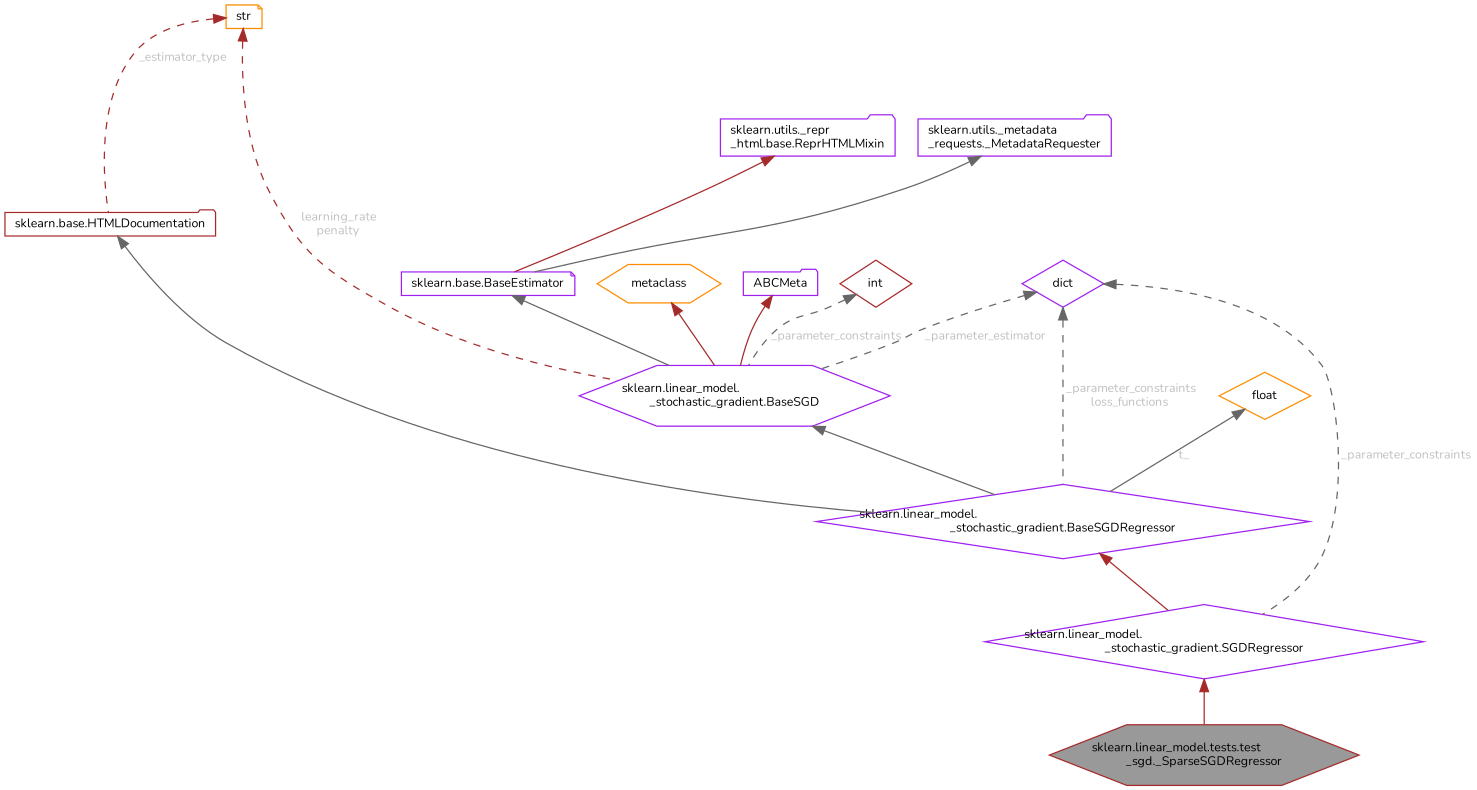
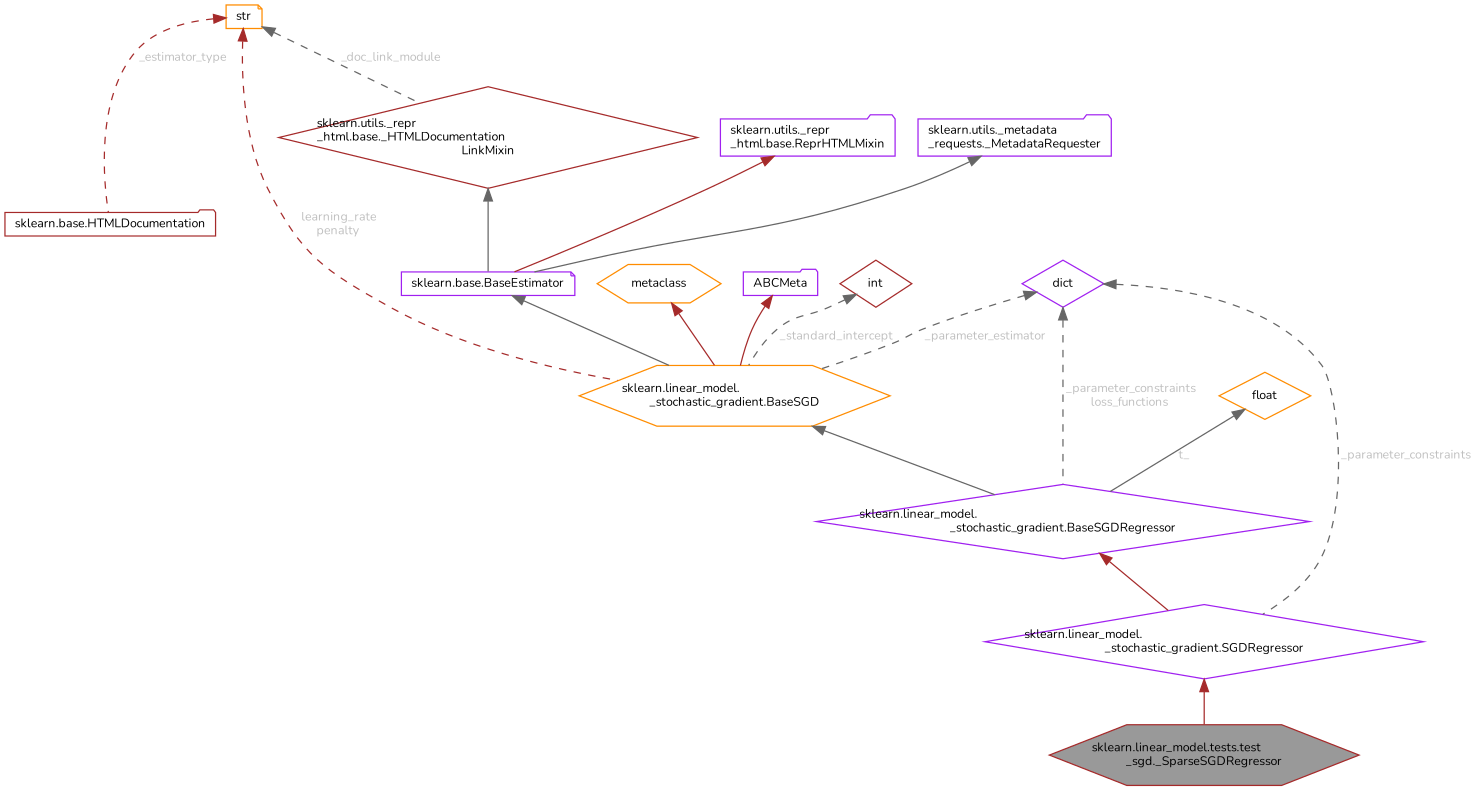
node "sklearn.utils._repr _html.base._HTMLDocumentation LinkMixin": added
edge "sklearn.linear_model. _stochastic_gradient.BaseSGD" -> "int": label " _parameter_constraints" -> " _standard_intercept"
node "sklearn.linear_model. _stochastic_gradient.BaseSGD": color purple -> darkorange
edge "sklearn.linear_model. _stochastic_gradient.BaseSGDRegressor" -> "sklearn.base.HTMLDocumentation": removed
